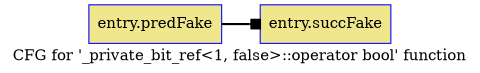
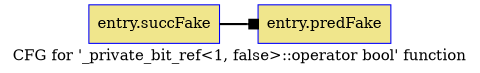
edge "entry.predFake" -> "entry.succFake": reversed
